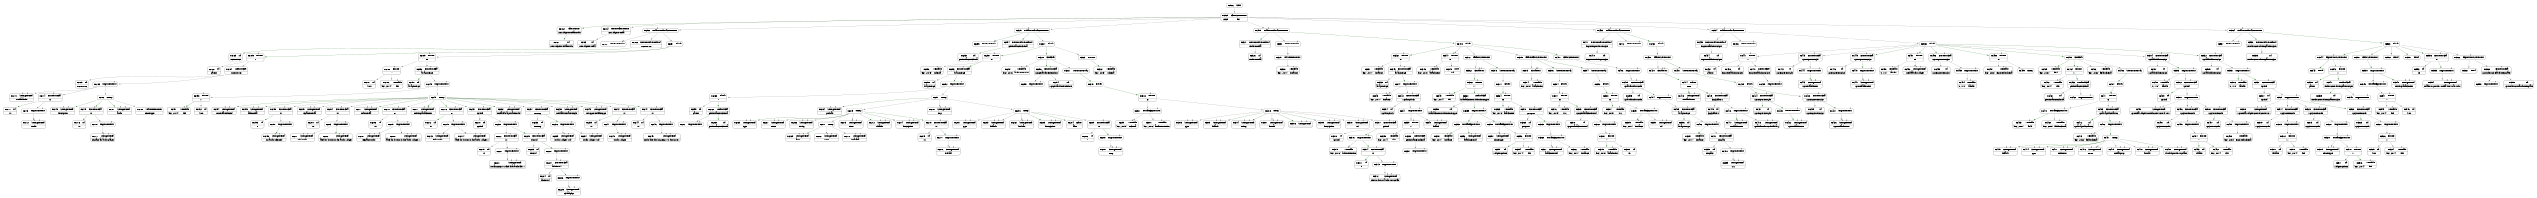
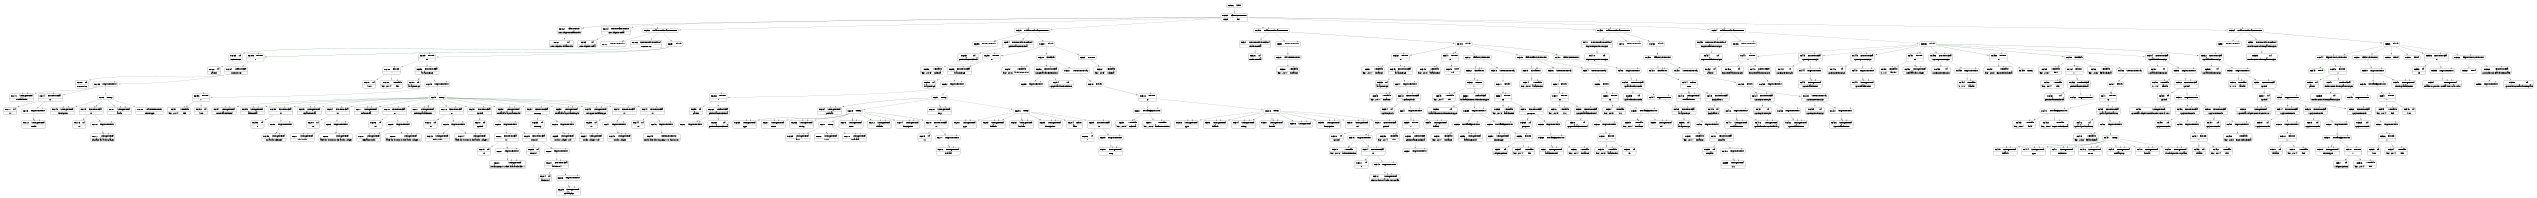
node "86410": text "enqueue_missing_scripts" -> "enqueue_preview_scripts"
node "86263": text "Block" -> "BinOP"
node "86428": text "FunctionCall" -> "StatementBody"
node "86423": text "ParameterList" -> "ArgumentList"
node "86238": text "media_list_state_single" -> "media_library_state_single"
node "86468": text "field_schema" -> "exported_schema"
node "86245": text "StringLiteral" -> "StatementBody"
